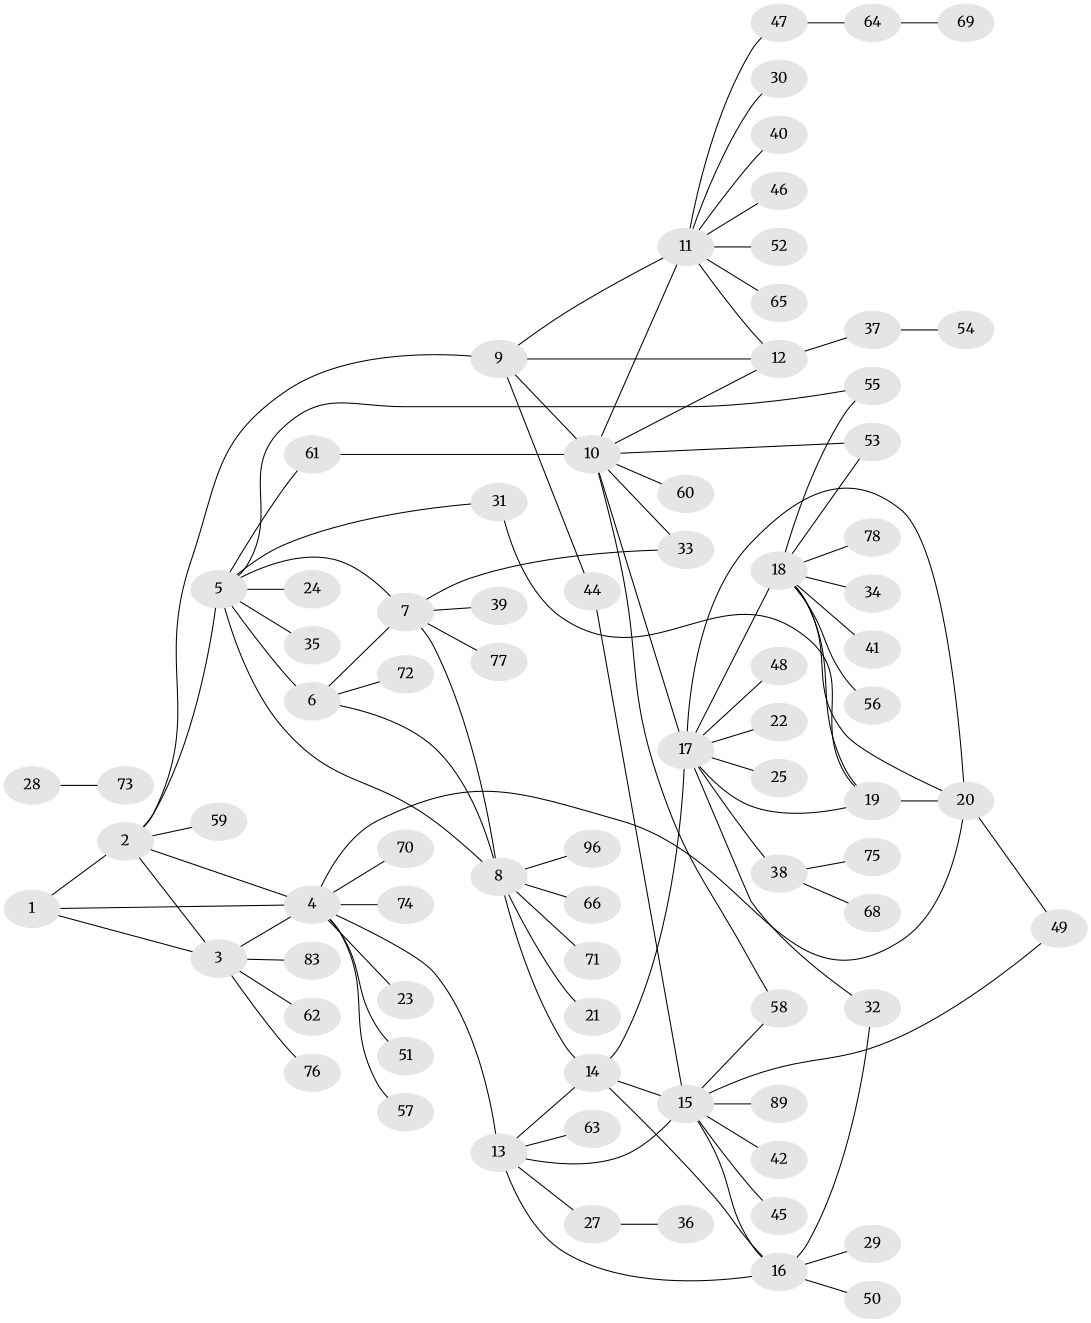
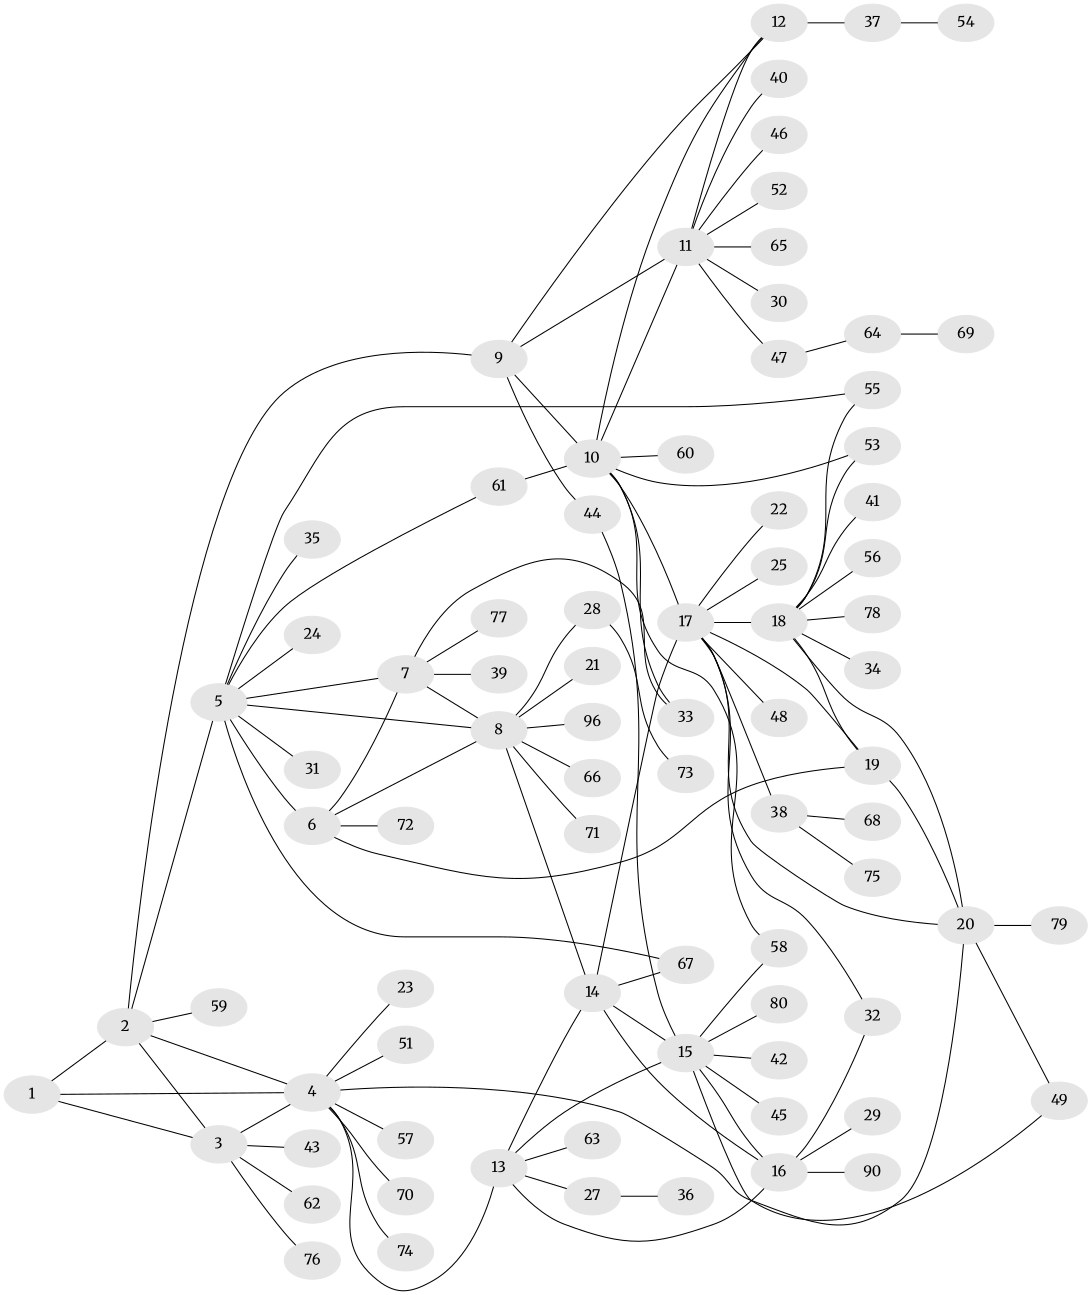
edge "31" -- "19": now "6" -- "19"
edge "28" -- "8": added
node "79": added
node "83": label "83" -> "43"
node "67": added
node "89": label "89" -> "80"
node "50": label "50" -> "90"
